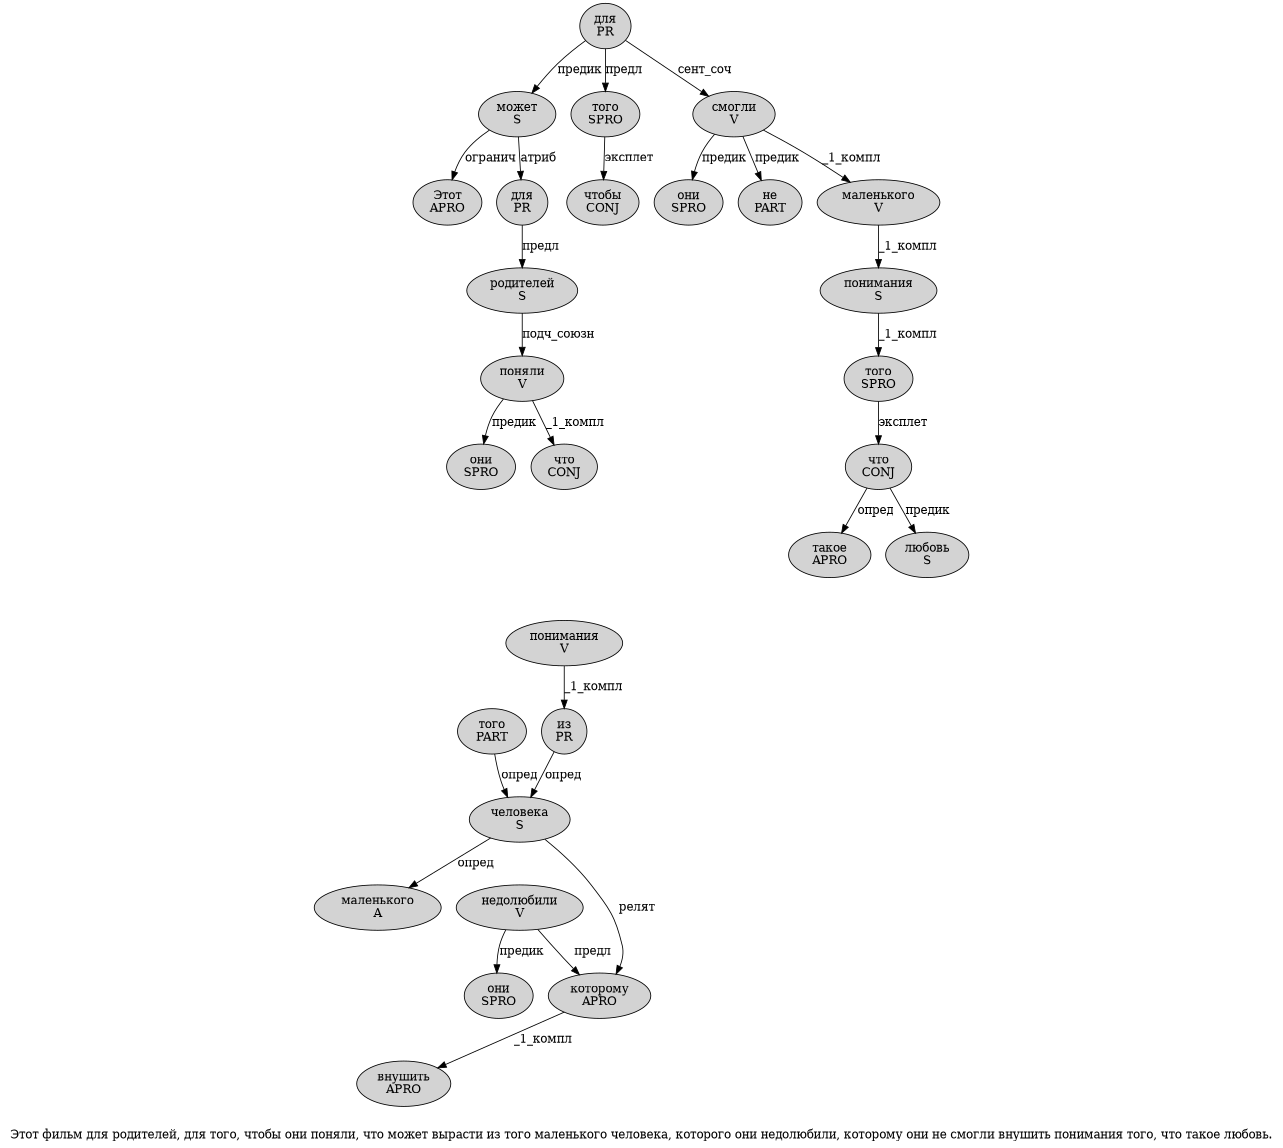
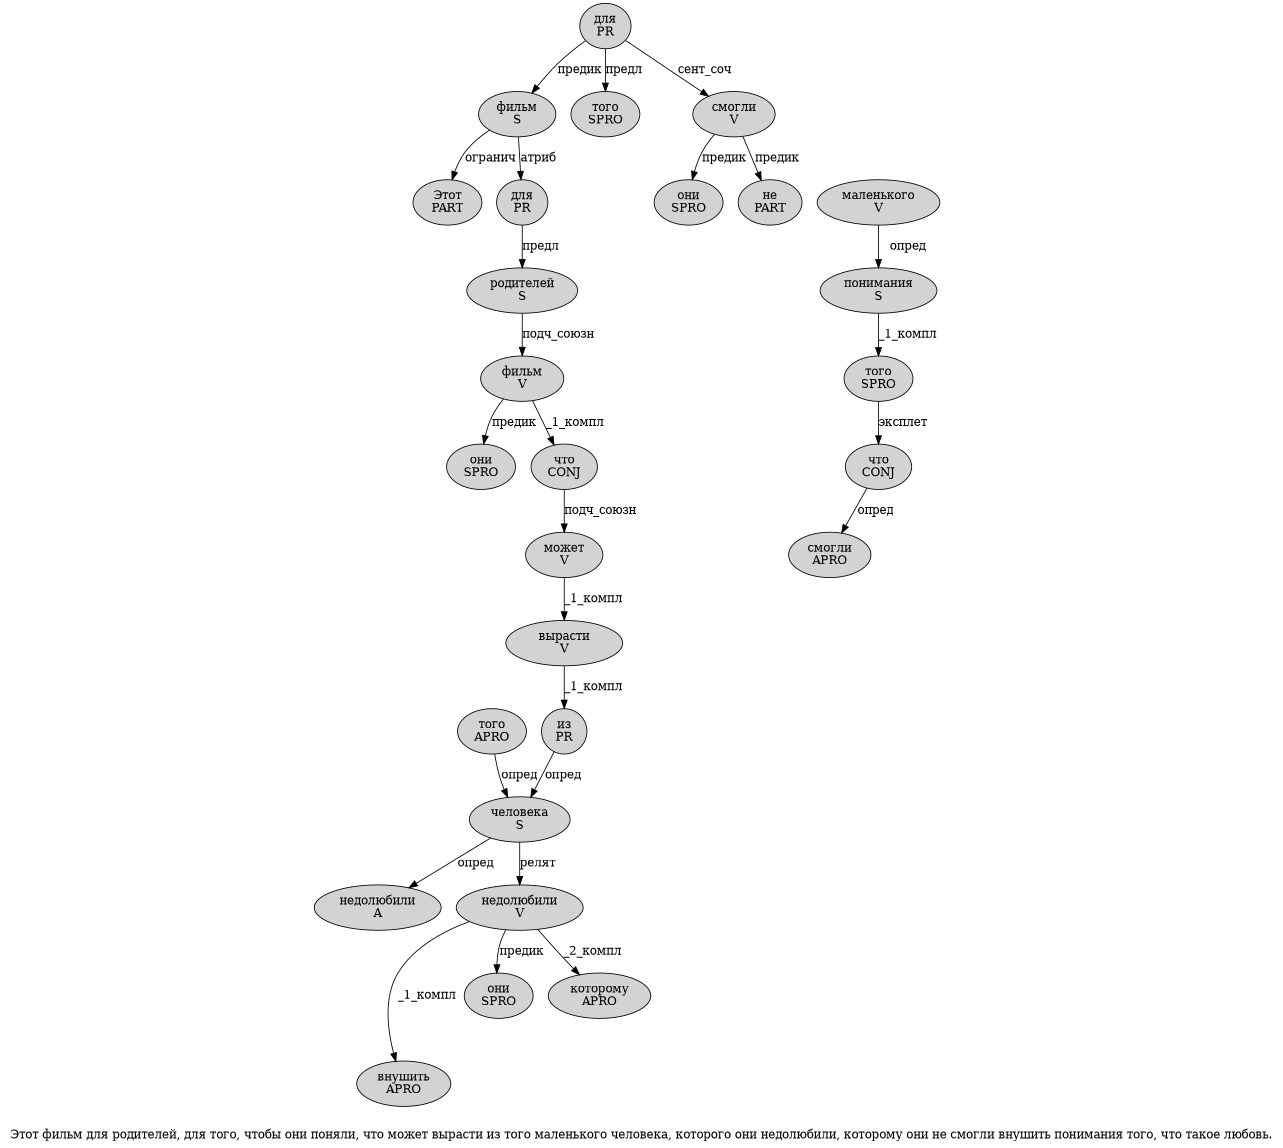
node "может S": label "может S" -> "фильм S"
edge "смогли V" -> "маленького V": removed, label "_1_компл"
node "Этот APRO": label "Этот APRO" -> "Этот PART"
node "чтобы CONJ": removed
edge "маленького V" -> "понимания S": label "_1_компл" -> "опред"
node "поняли V": label "поняли V" -> "фильм V"
node "может V": added
node "такое APRO": label "такое APRO" -> "смогли APRO"
node "любовь S": removed
node "понимания V": label "понимания V" -> "вырасти V"
node "того PART": label "того PART" -> "того APRO"
edge "человека S" -> "которому APRO": now "человека S" -> "недолюбили V"
node "маленького A": label "маленького A" -> "недолюбили A"
edge "недолюбили V" -> "которому APRO": label "предл" -> "_2_компл"
edge "которому APRO" -> "внушить APRO": now "недолюбили V" -> "внушить APRO"
